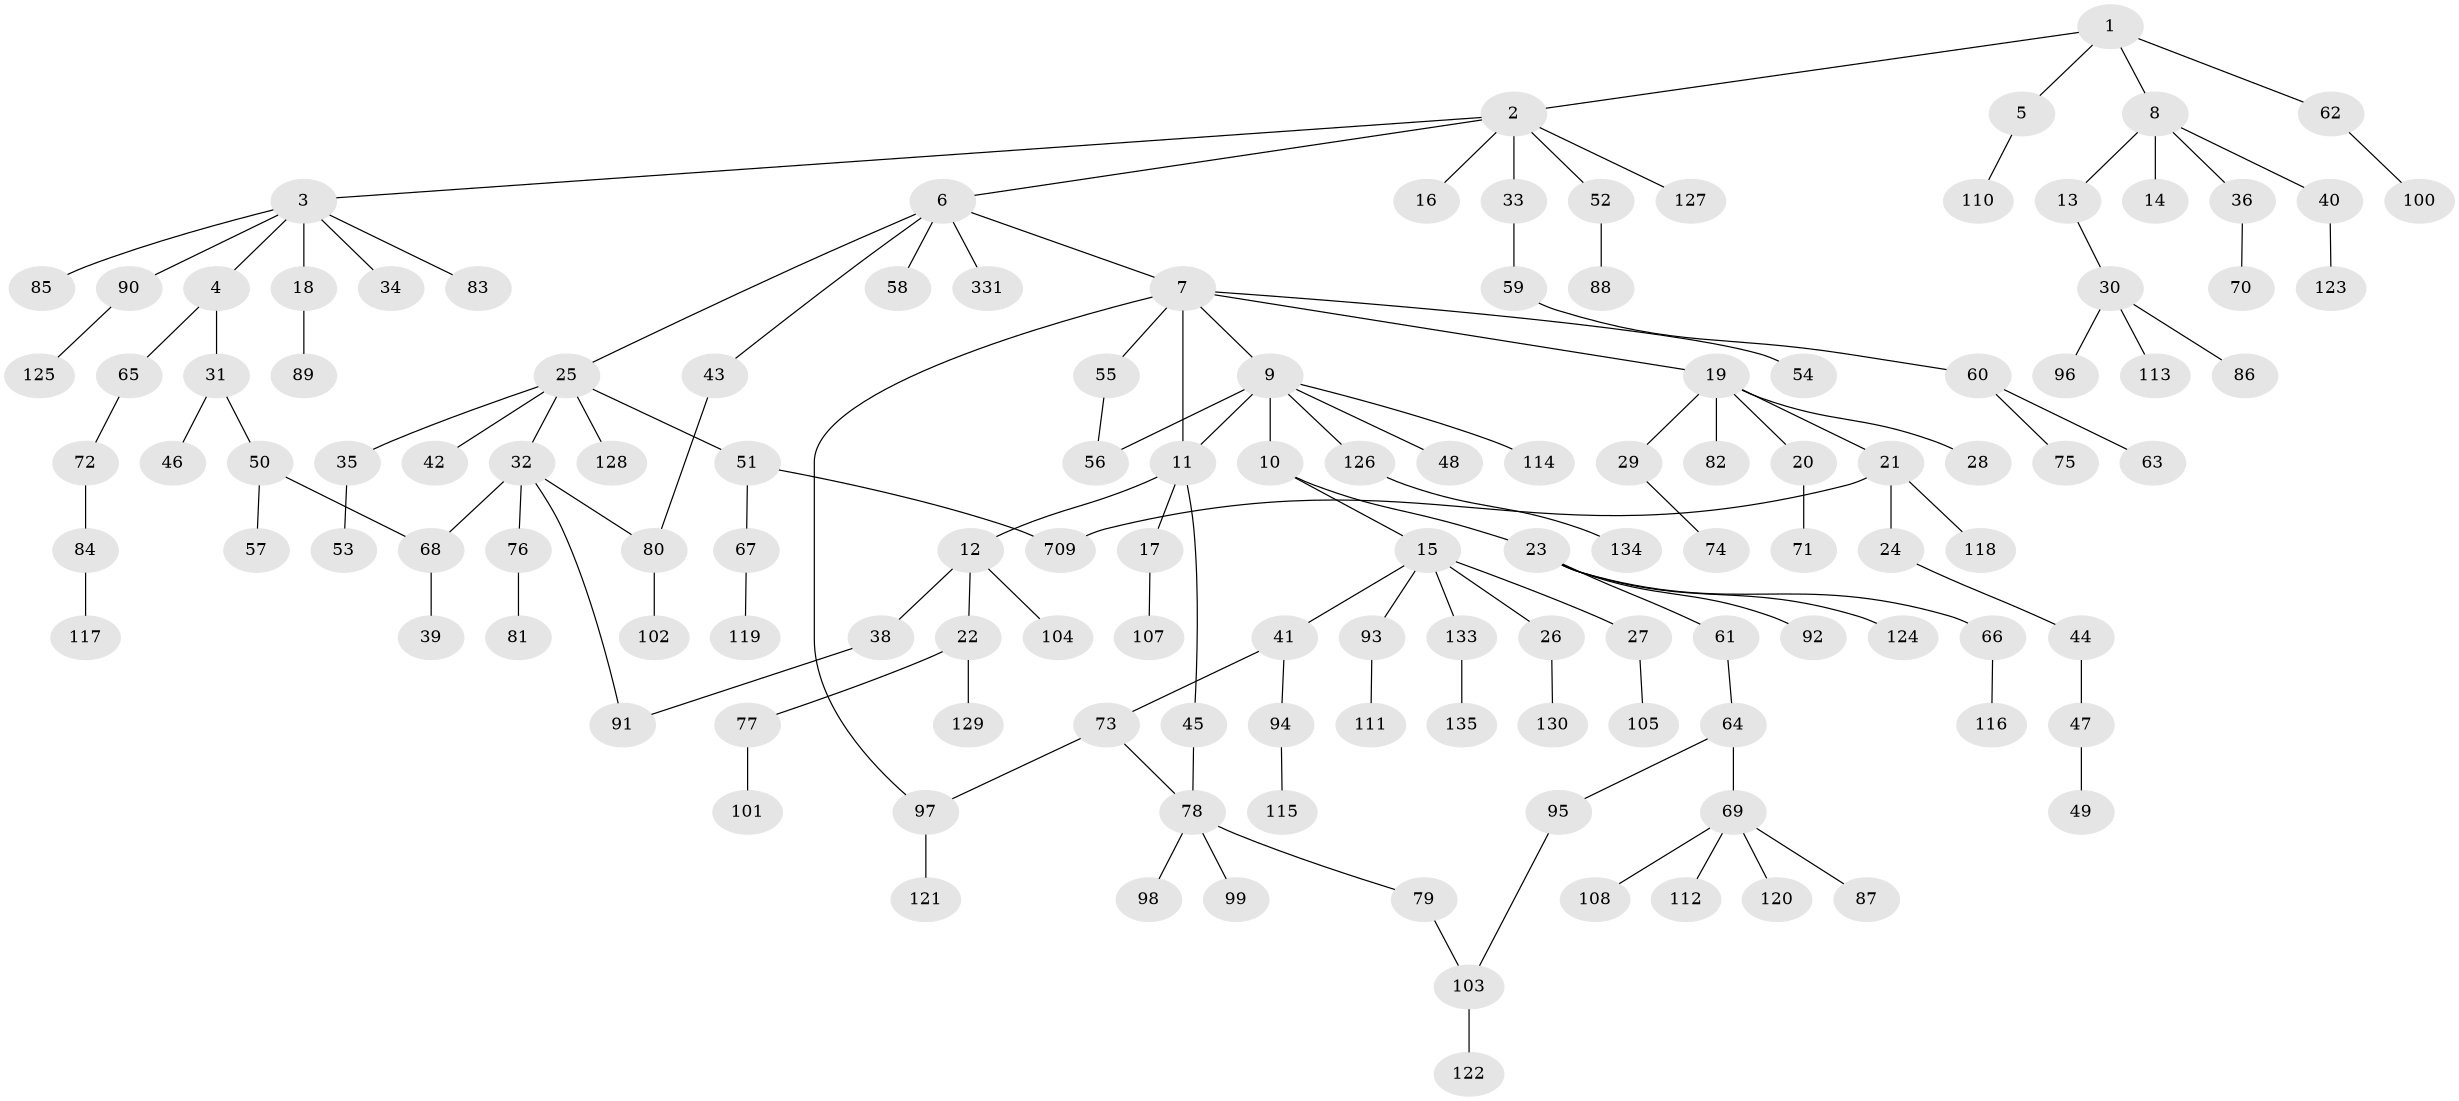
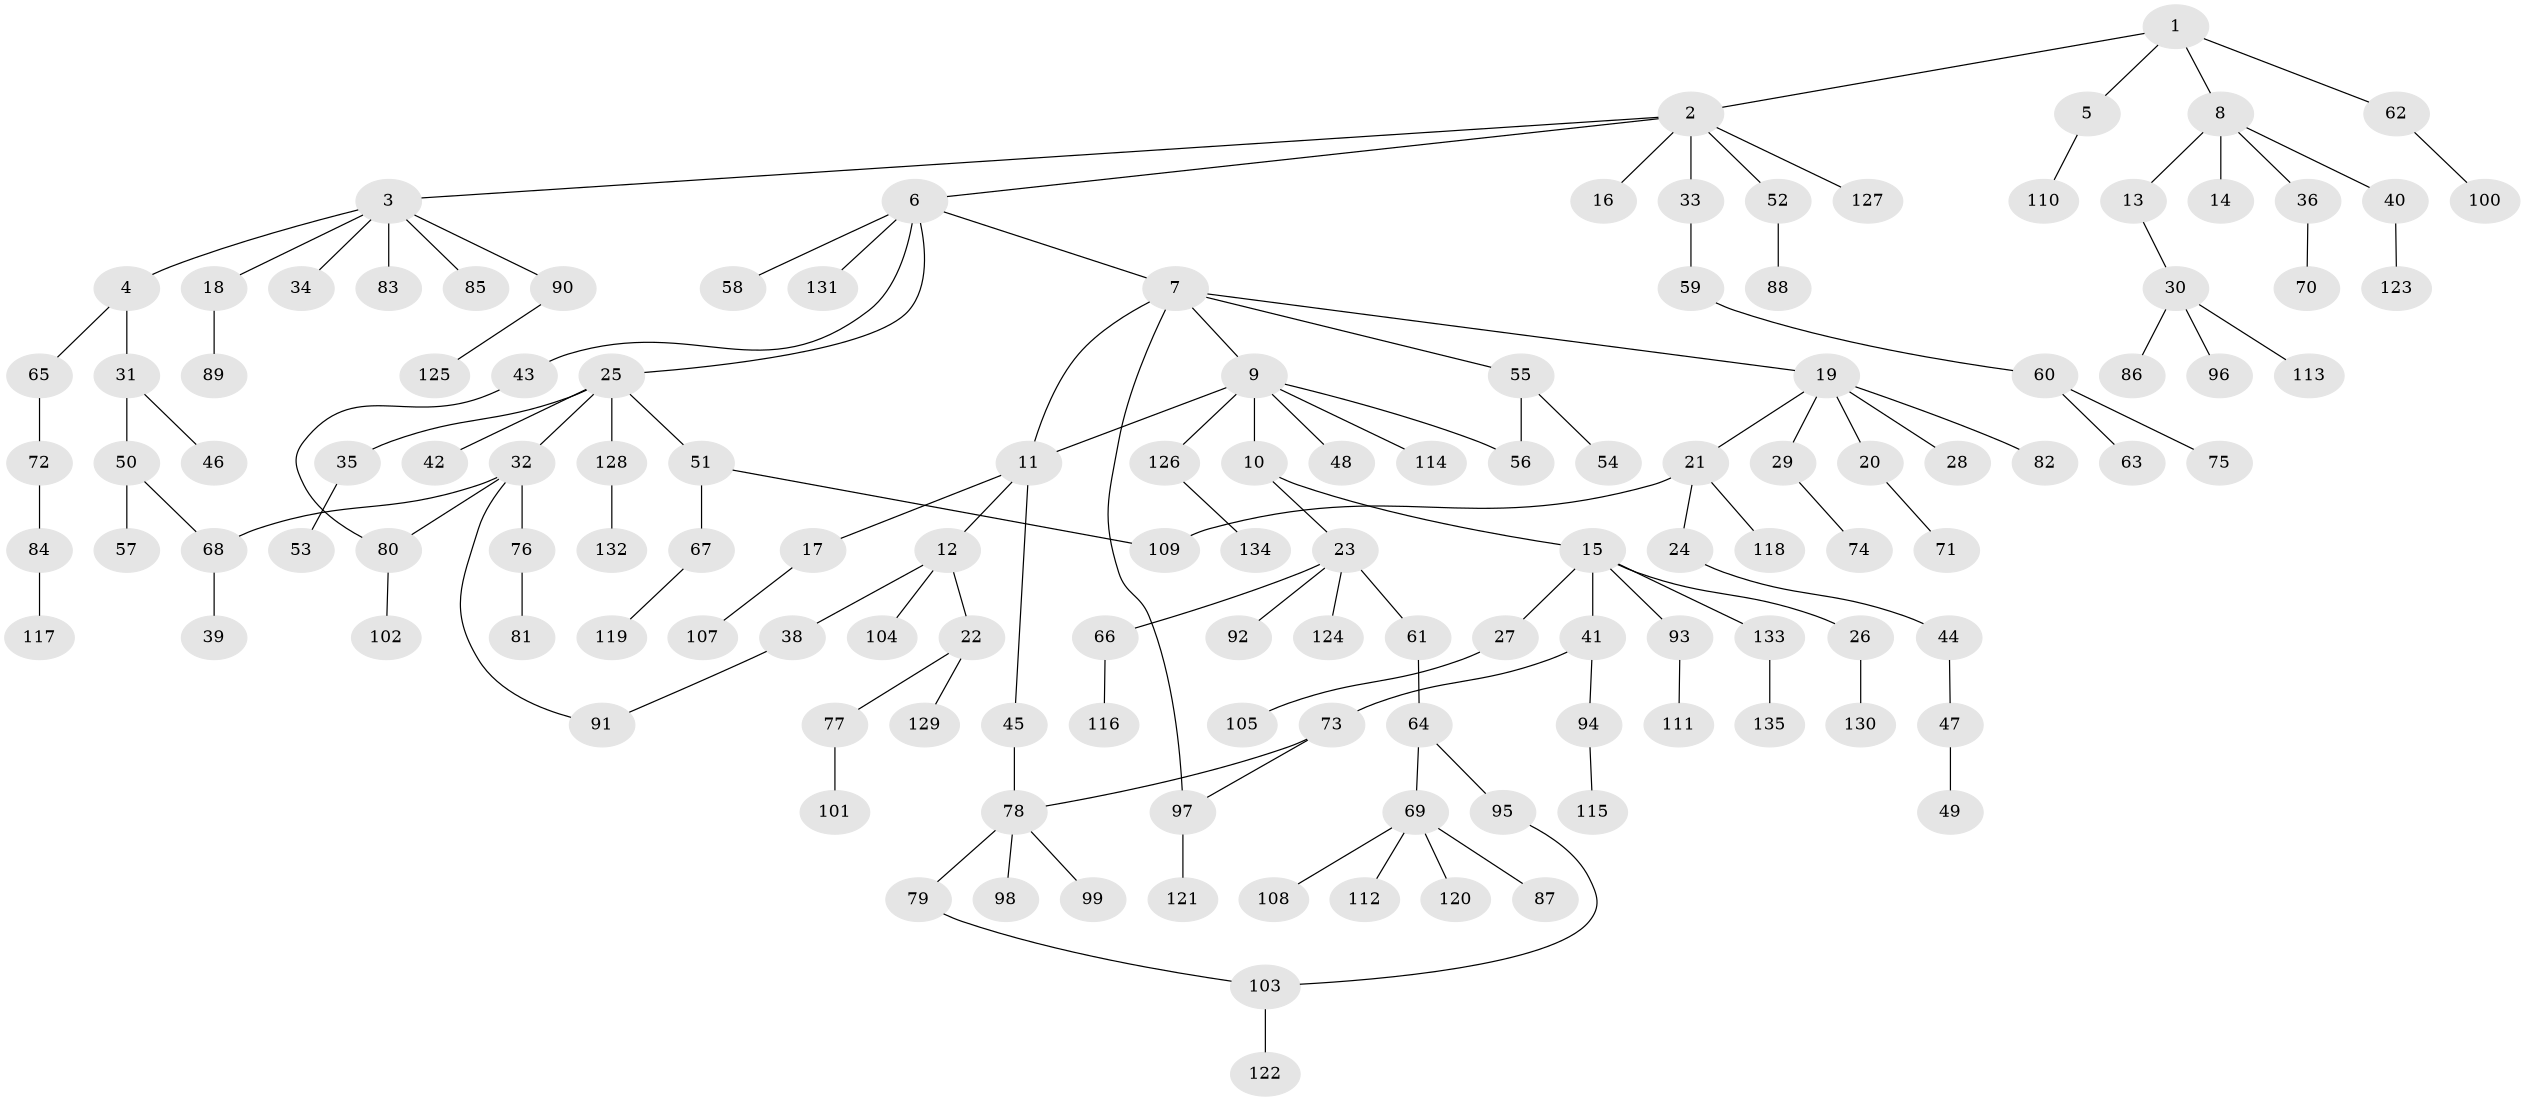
node "331": label "331" -> "131"
edge "7" -- "54": now "55" -- "54"
node "132": added
node "709": label "709" -> "109"
